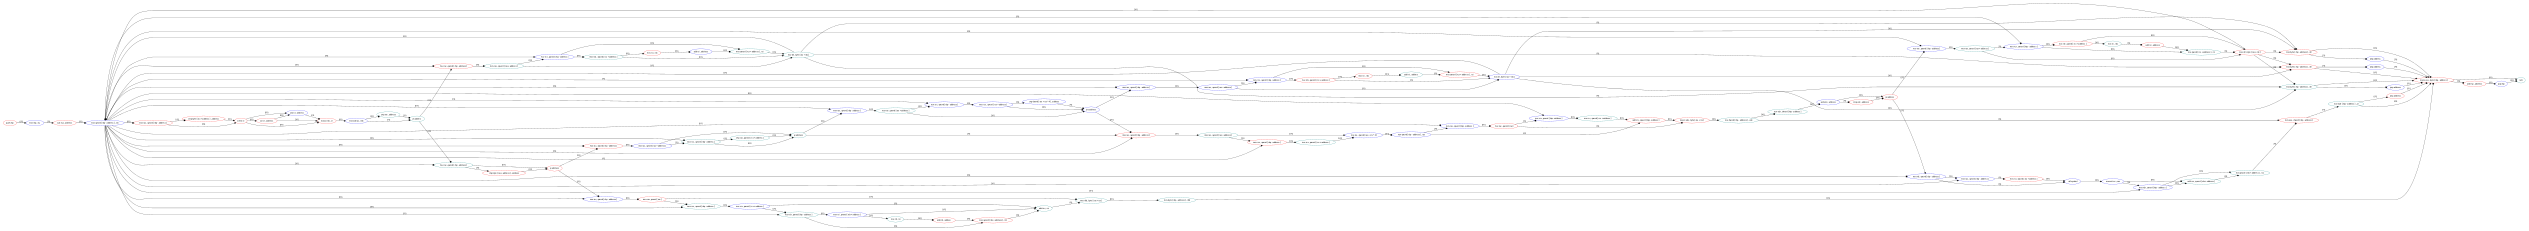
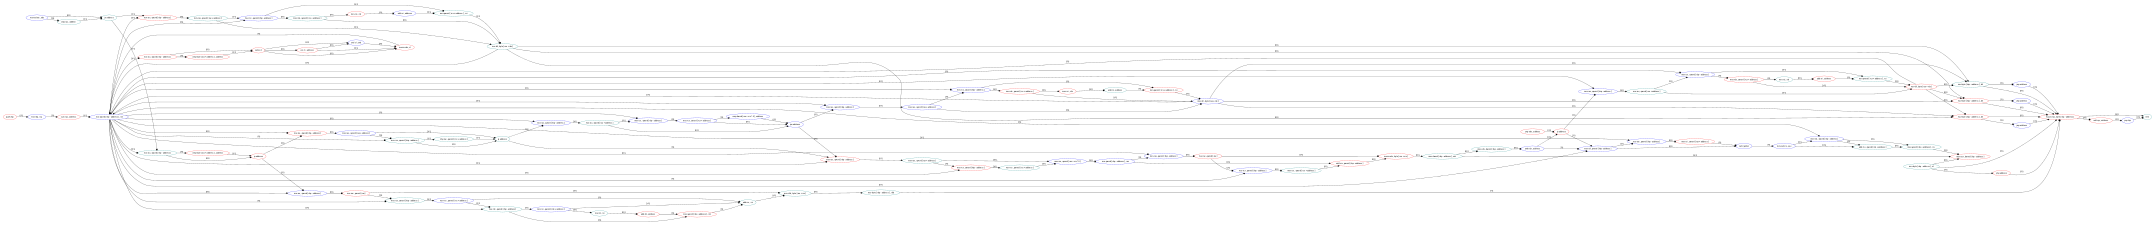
edge "and edx , address" -> "cmp edx , address": now "and edx , address" -> "mov rdi , qword [ rbp - address ]"
edge "mov eax , dword [ rbp - address ]" -> "mov byte [ rbp - address ] , al": reversed
node "and cl , address": label "and cl , address" -> "and cl , and"
edge "movzx edx , cl" -> "movsxd rax , edx": now "movzx edx , cl" -> "mov qword [ rbp - address ] , rdi"
